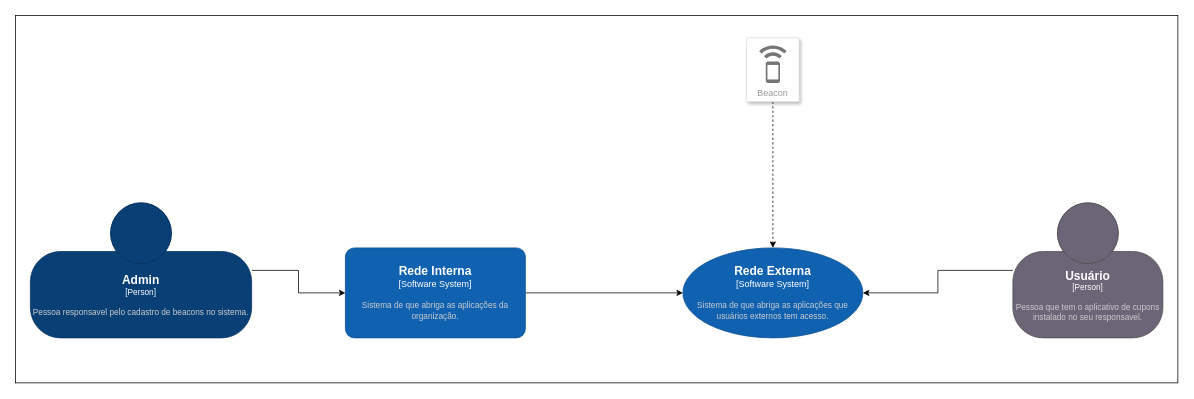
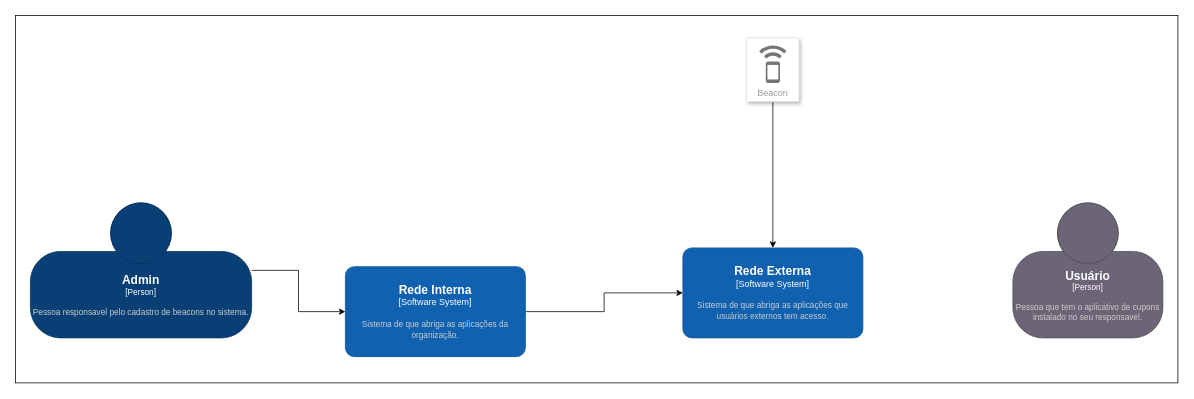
edge "Beacon" -> "Rede Externa [Software System] Sistema de que abriga as aplicações que usuários externos tem acesso.": style dashed -> solid
edge "Usuário [Person] Pessoa que tem o aplicativo de cupons instalado no seu responsavel." -> "Rede Externa [Software System] Sistema de que abriga as aplicações que usuários externos tem acesso.": removed
node "Rede Interna [Software System] Sistema de que abriga as aplicações da organização.": moved (435, 293) -> (435, 312)
node "Rede Externa [Software System] Sistema de que abriga as aplicações que usuários externos tem acesso.": shape ellipse -> rounded rectangle
